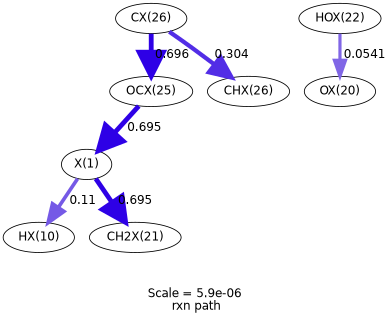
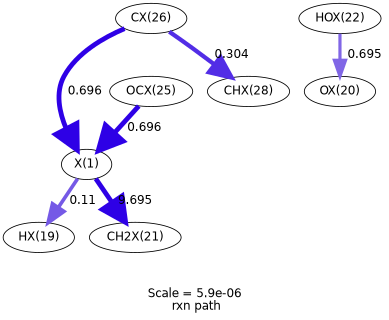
edge "CX(26)" -> "OCX(25)": now "CX(26)" -> "X(1)"
edge "HOX(22)" -> "OX(20)": label " 0.0541" -> " 0.695"
node "CHX(26)": label "CHX(26)" -> "CHX(28)"
edge "OCX(25)" -> "X(1)": label " 0.695" -> " 0.696"
edge "X(1)" -> "CH2X(21)": label " 0.695" -> " 9.695"
node "HX(10)": label "HX(10)" -> "HX(19)"
